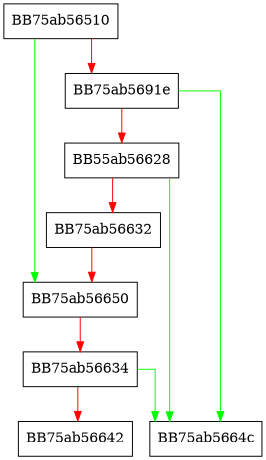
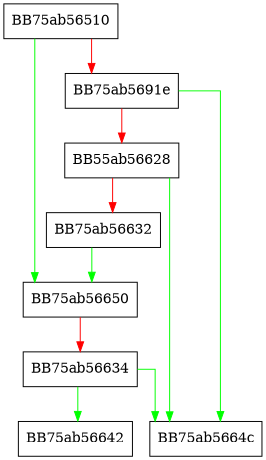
edge "BB75ab56632" -> "BB75ab56650": color red -> green
edge "BB75ab56634" -> "BB75ab56642": color red -> green
